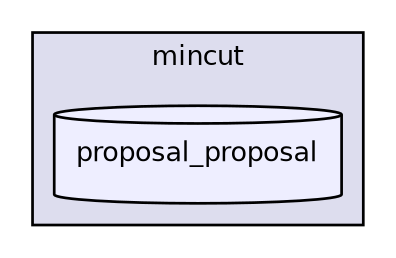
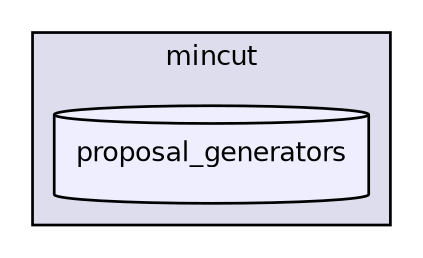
node "proposal_proposal": label "proposal_proposal" -> "proposal_generators"
